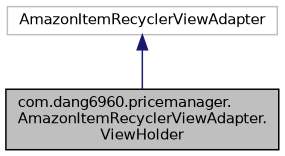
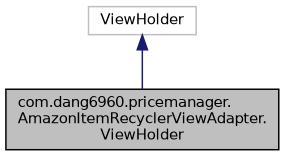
node "AmazonItemRecyclerViewAdapter": label "AmazonItemRecyclerViewAdapter" -> "ViewHolder"
